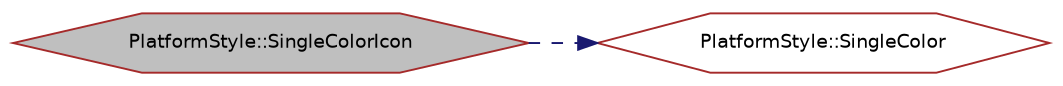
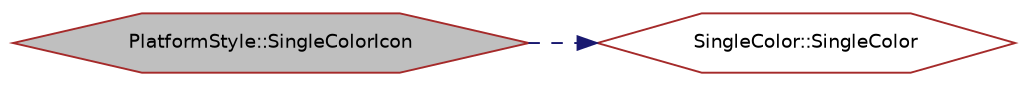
node "PlatformStyle::SingleColor": label "PlatformStyle::SingleColor" -> "SingleColor::SingleColor"
